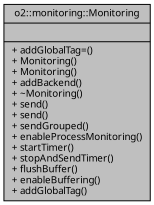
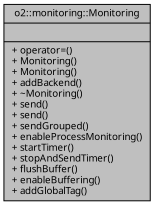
node "o2::monitoring::Monitoring": text "+ addGlobalTag=()" -> "+ operator=()"
